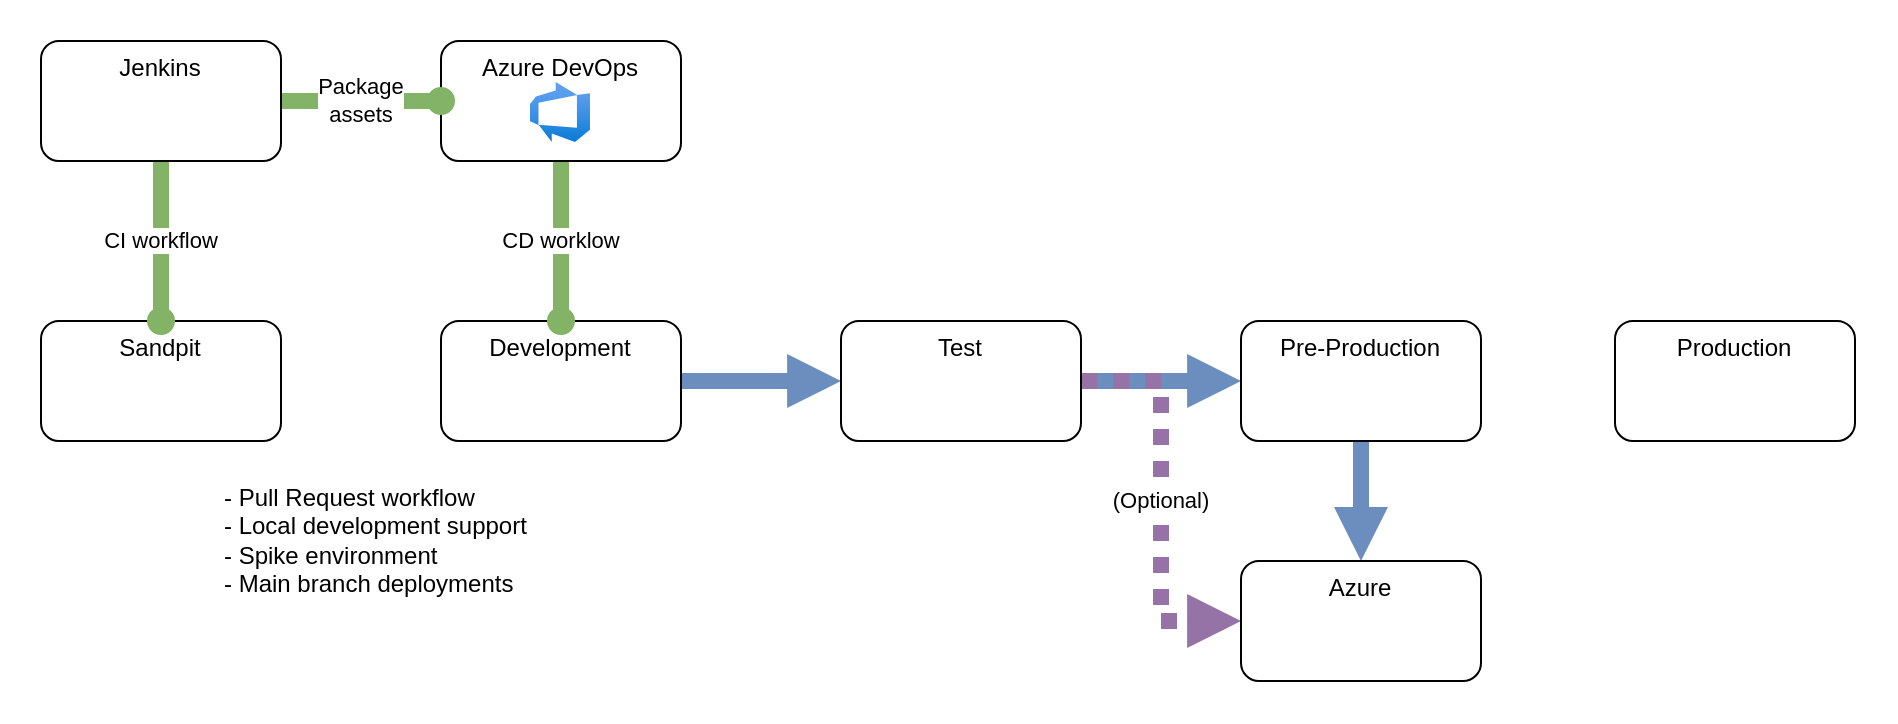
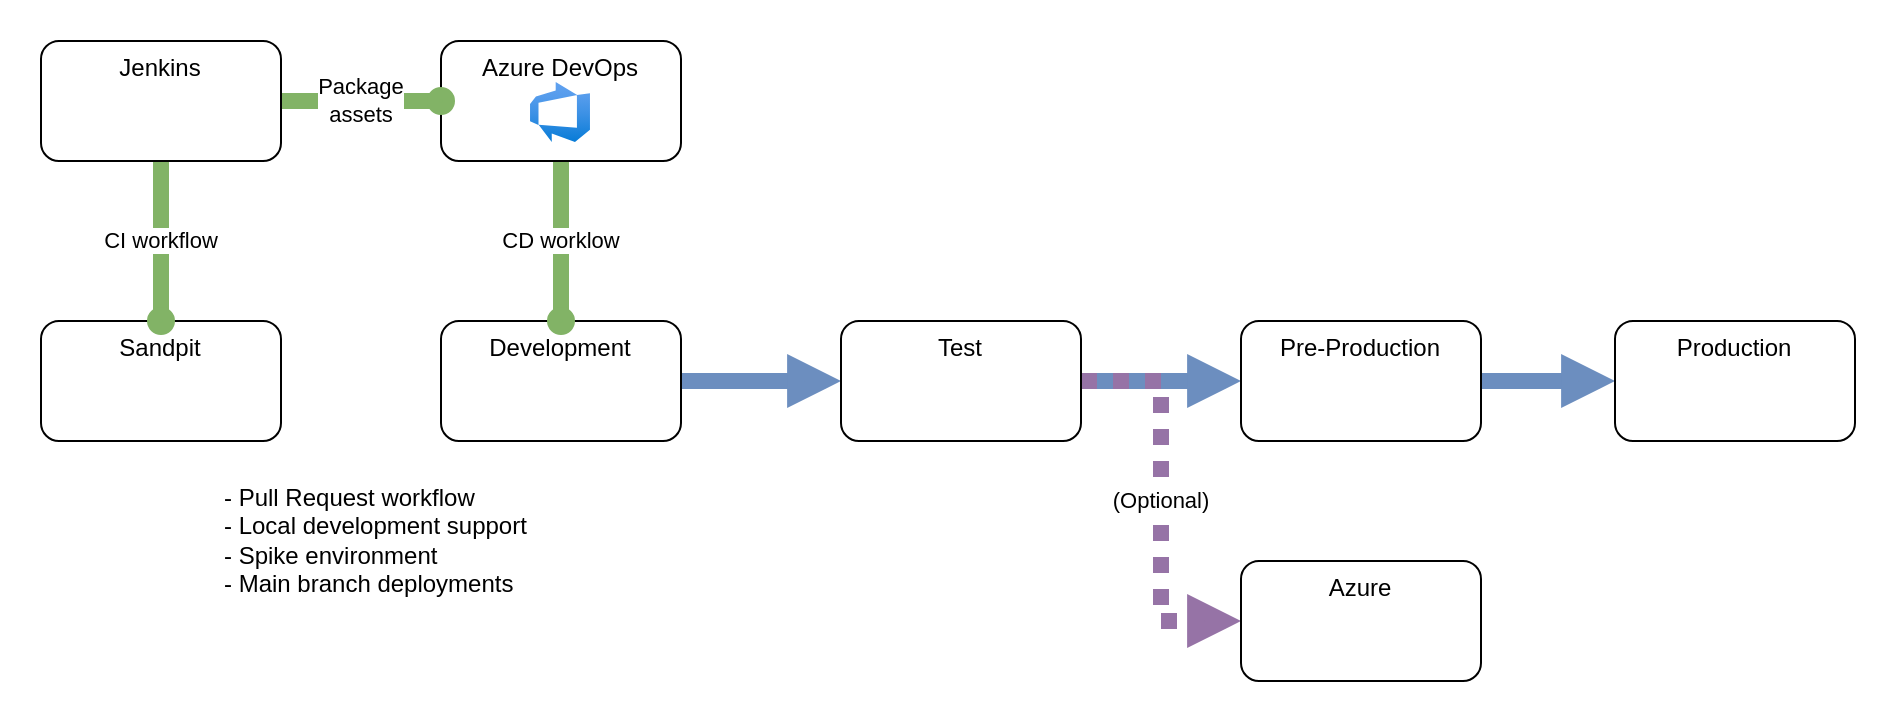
edge "Pre-Production" -> "Azure": now "Pre-Production" -> "Production"
